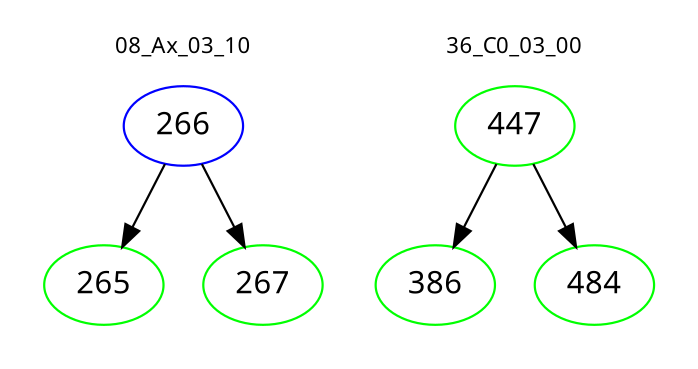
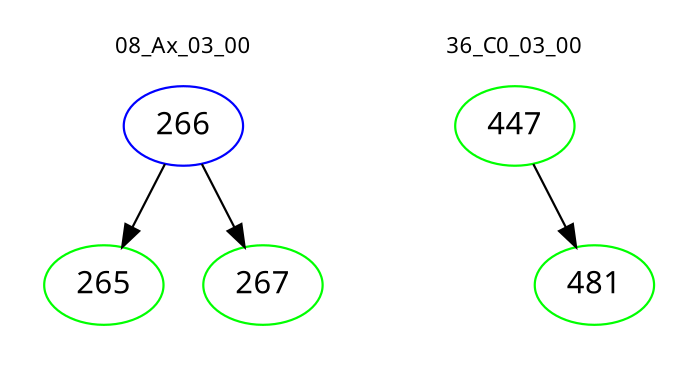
cluster "08_Ax_03_10": label "08_Ax_03_10" -> "08_Ax_03_00"
node "386": removed
node "484": label "484" -> "481"
